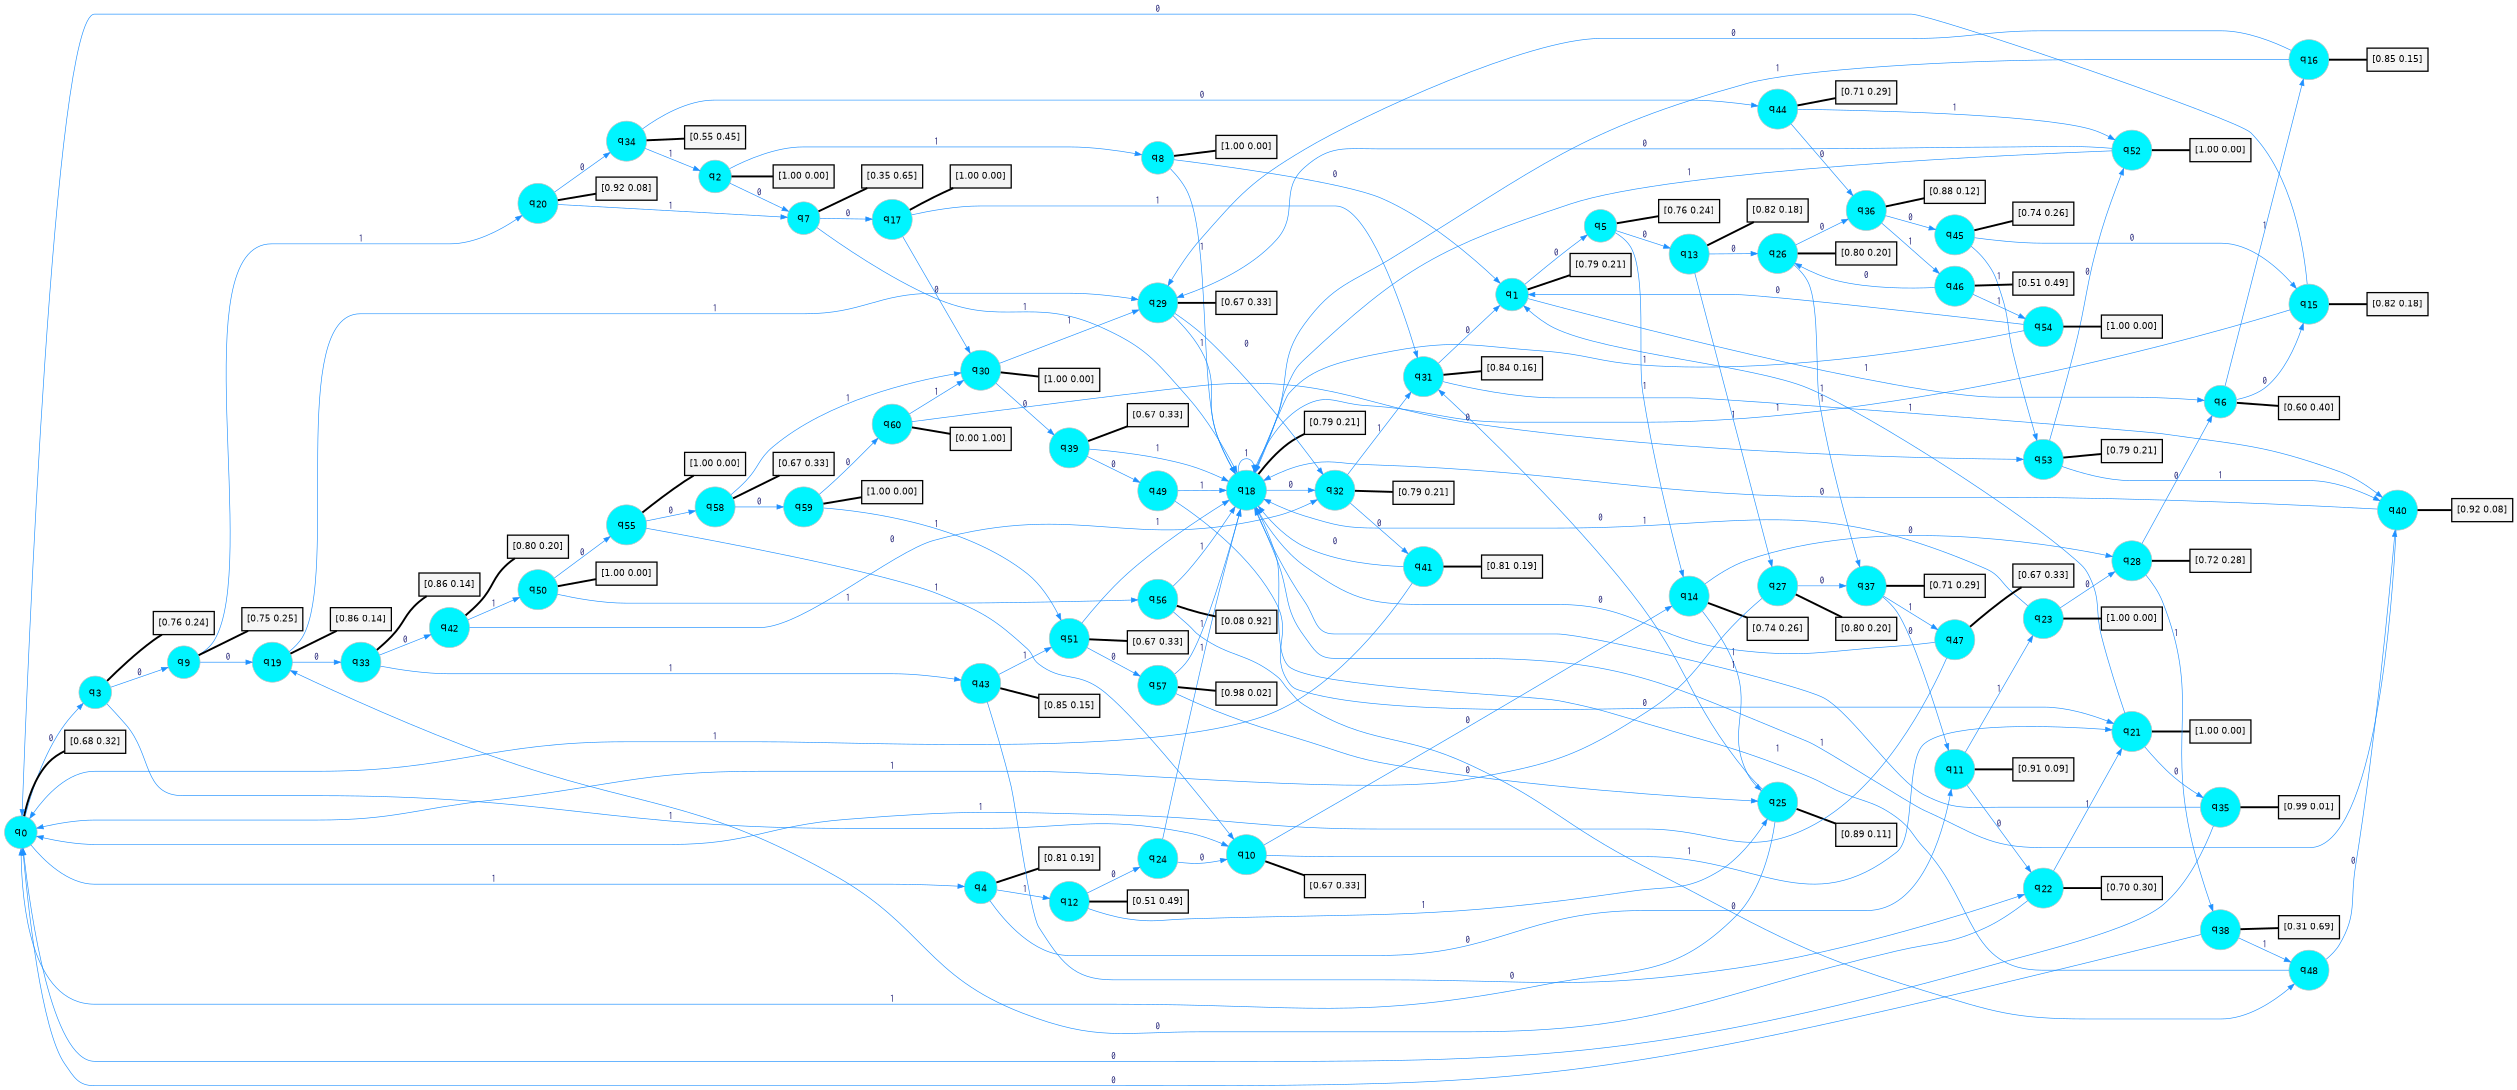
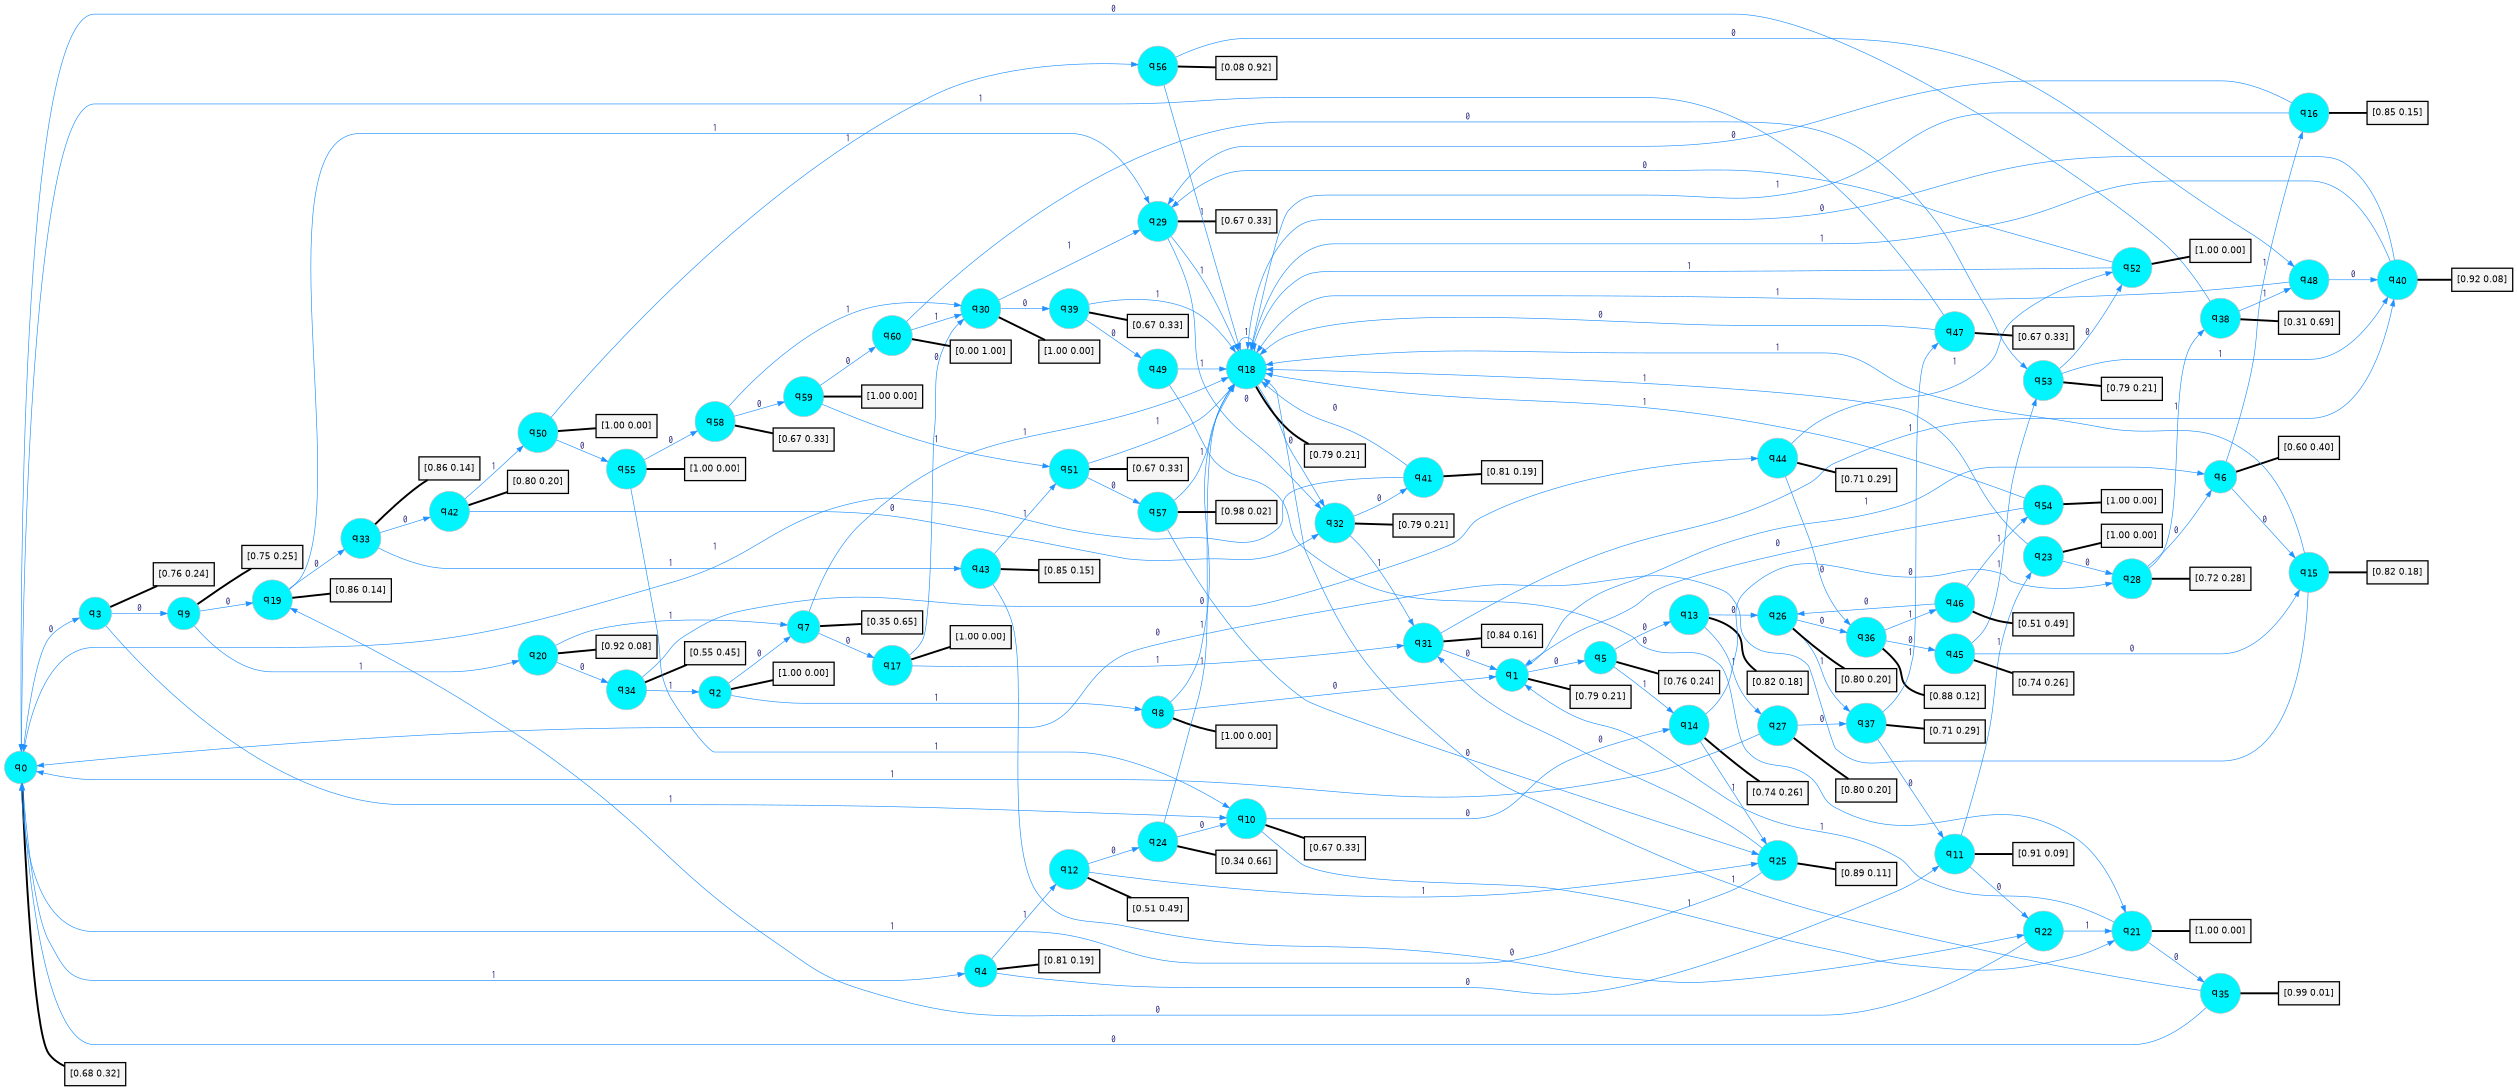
node "[0.34 0.66]": added
node "[0.70 0.30]": removed
